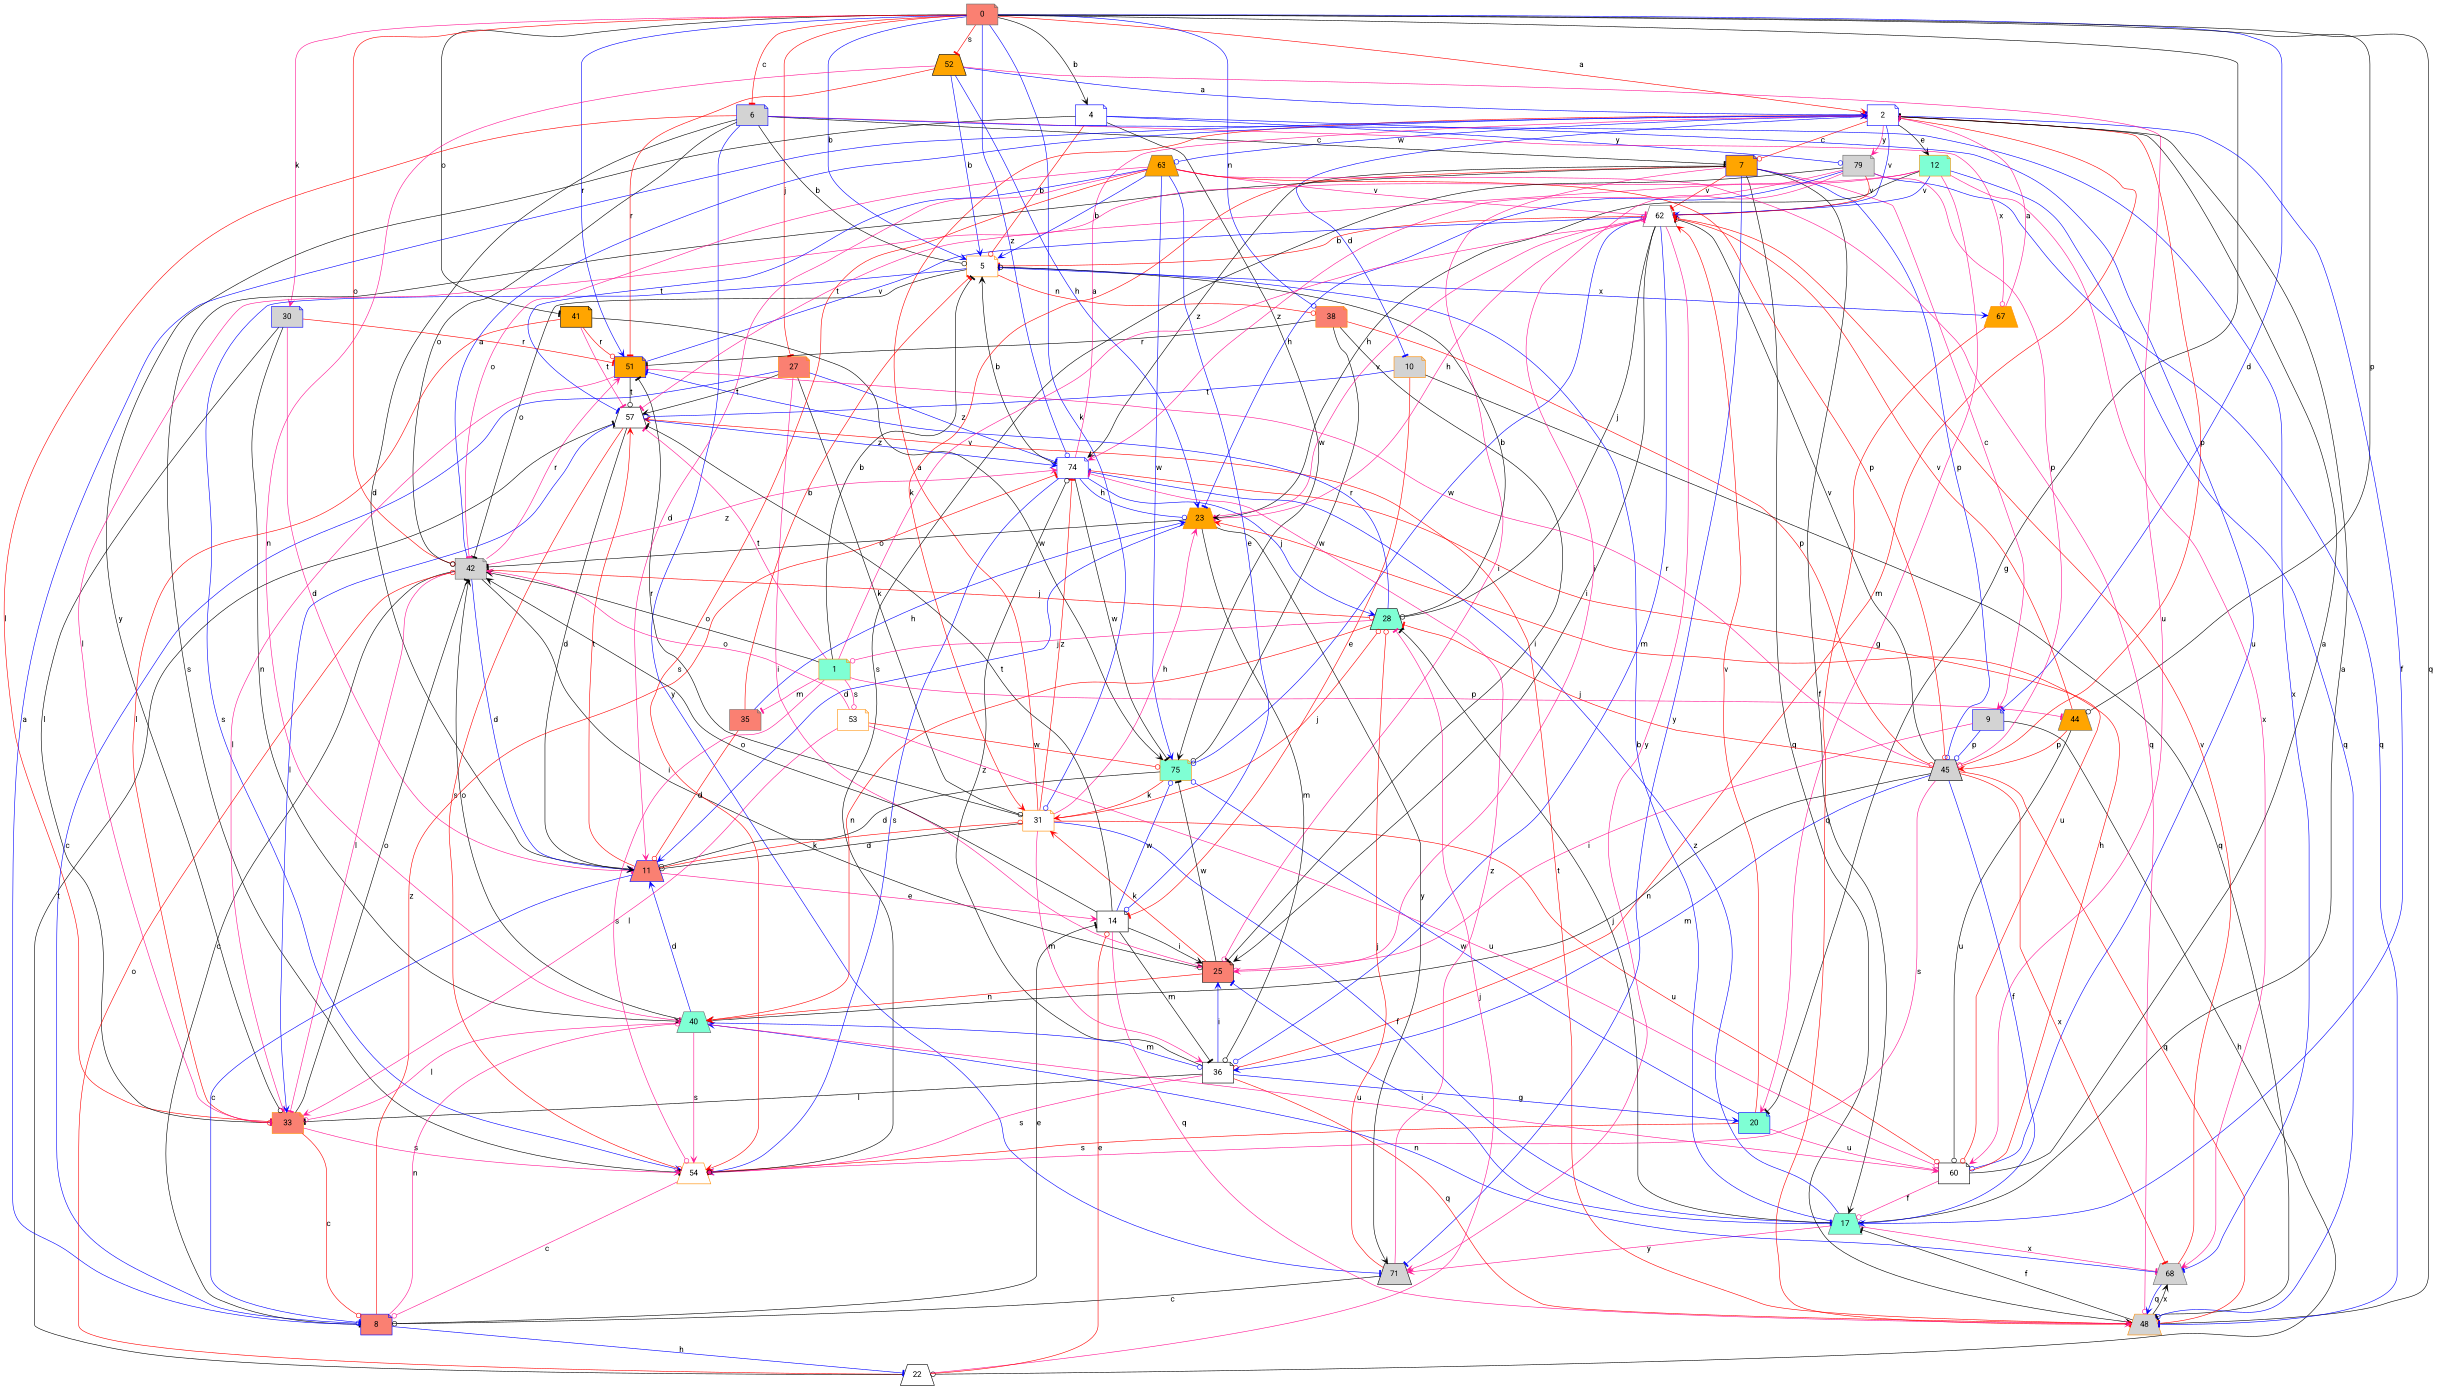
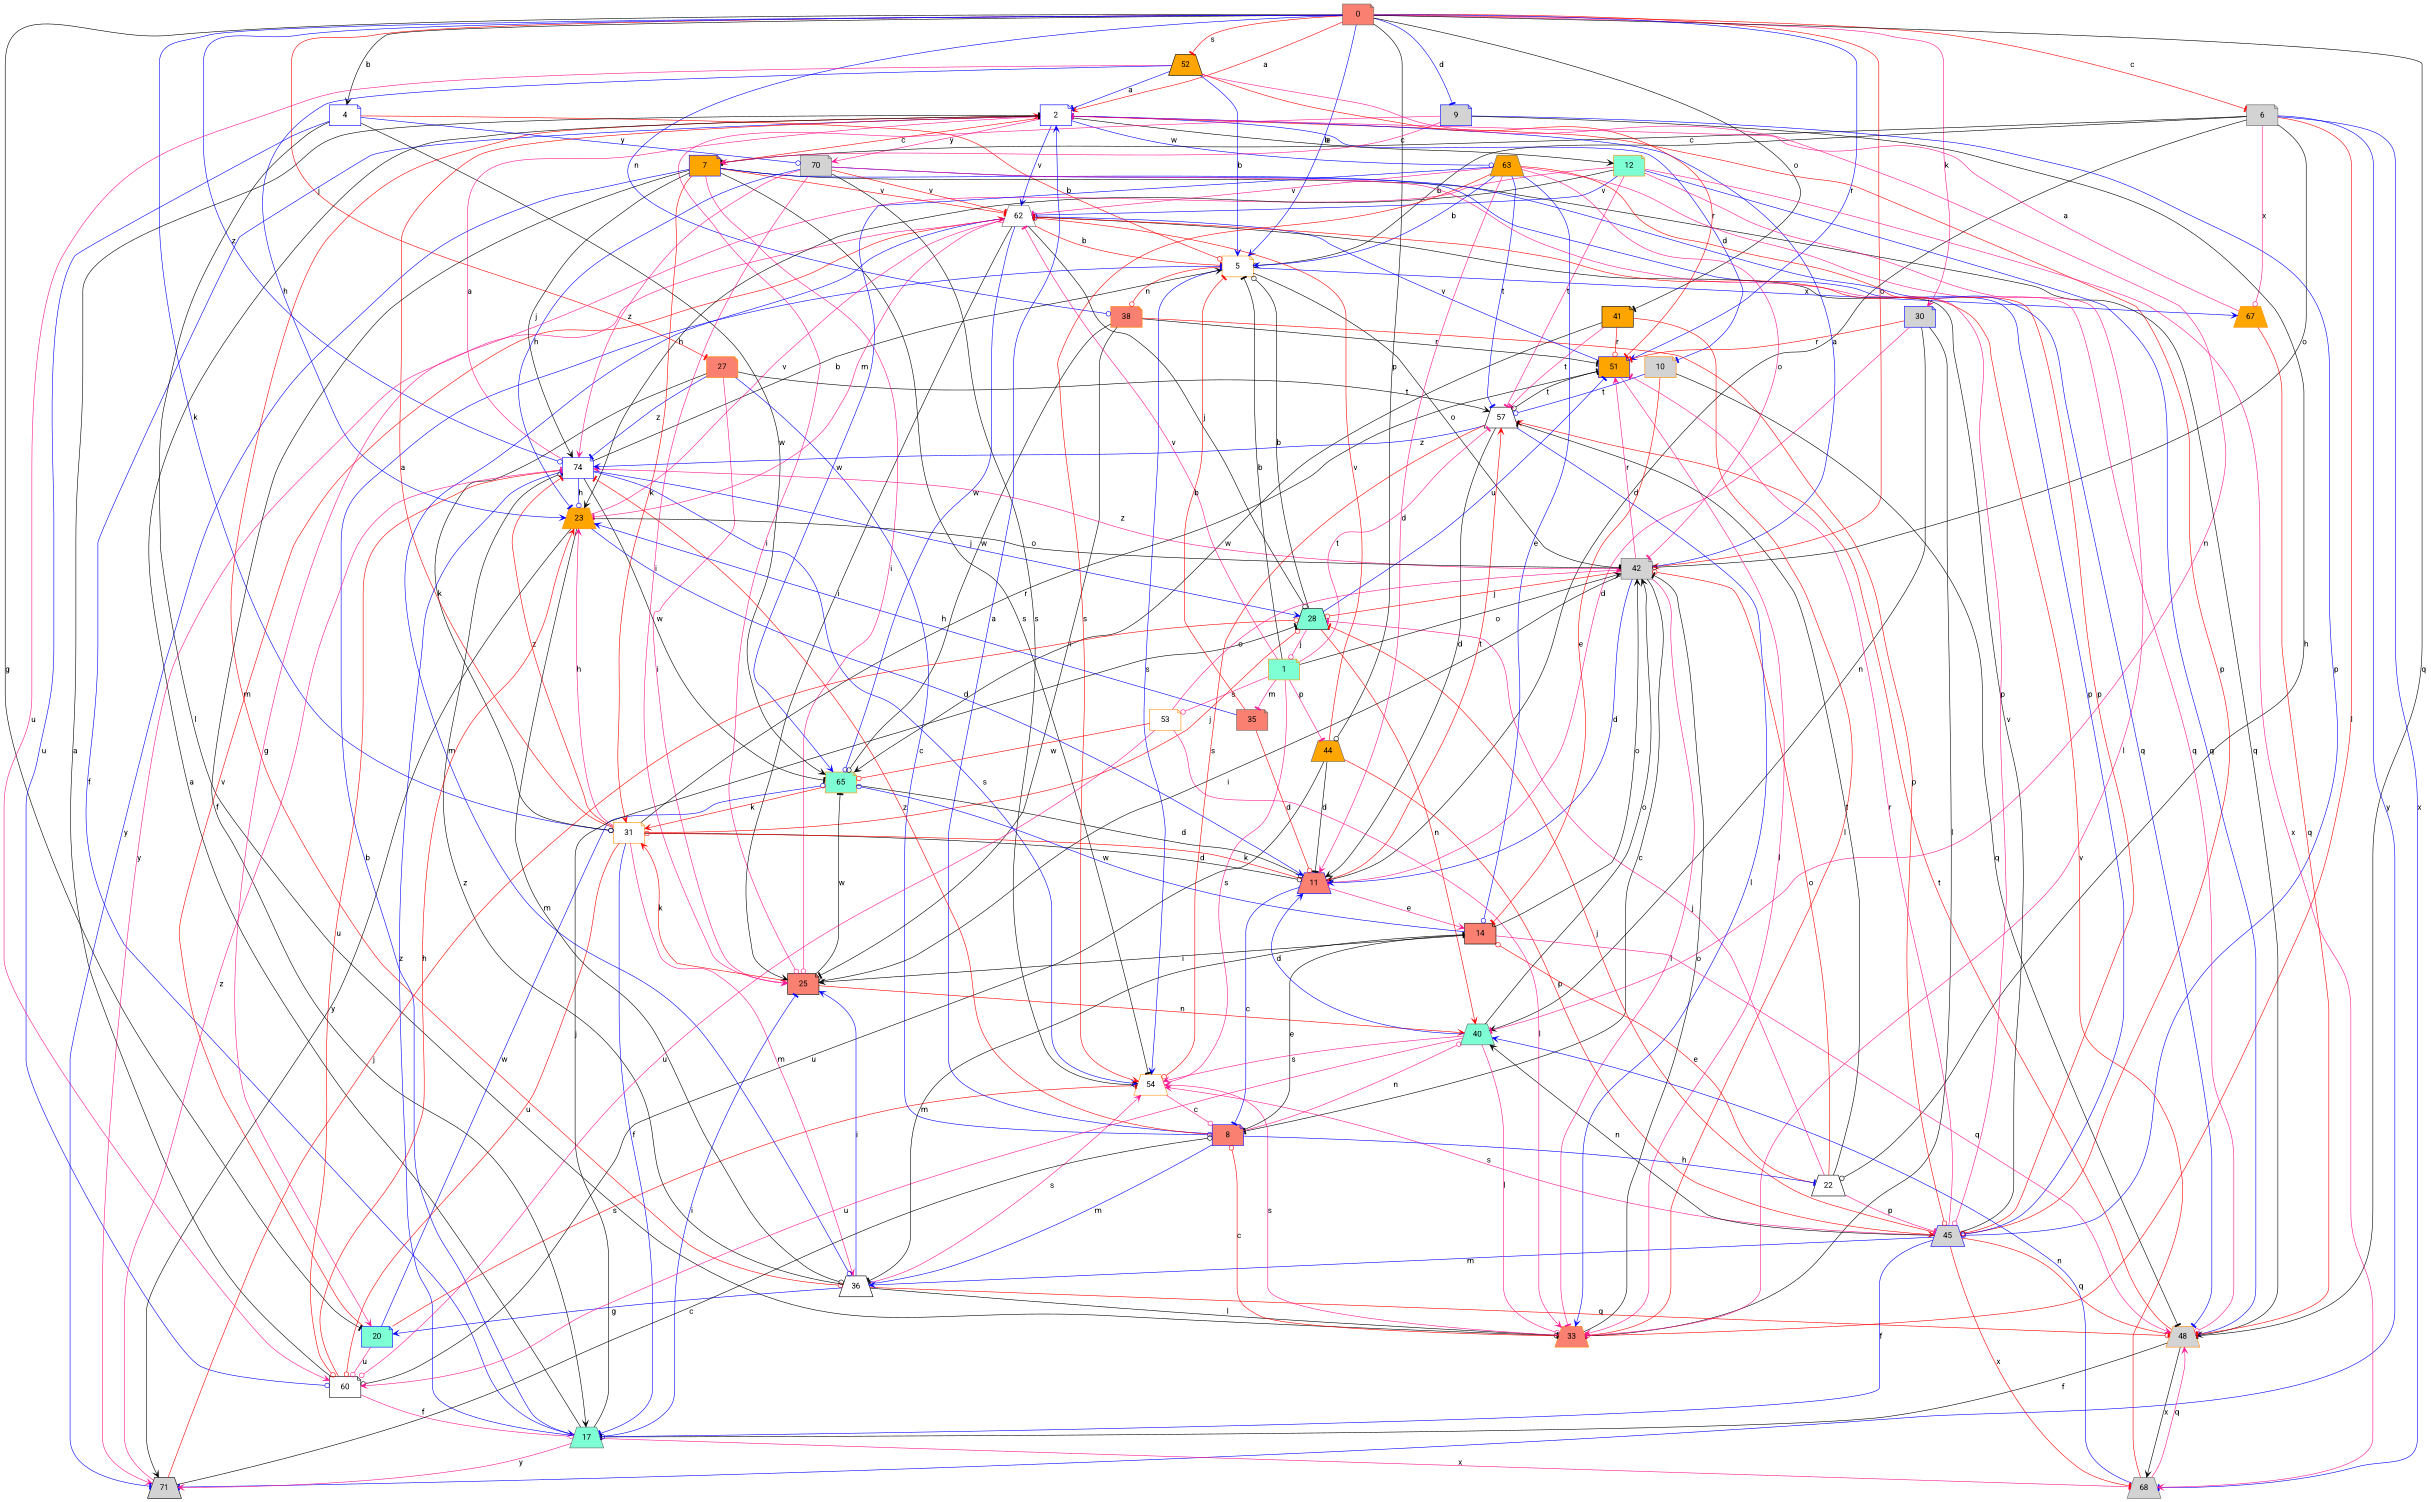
edge "0" -> "42": arrowhead odot -> vee
node "6": color blue -> gray40
node "79": label "79" -> "70"
edge "7" -> "74": label "z" -> "j"
edge "62" -> "23": label "h" -> "m"
edge "7" -> "9": reversed
edge "28" -> "51": label "r" -> "u"
edge "4" -> "33": label "y" -> "l"
edge "14" -> "57": removed, label "t"
node "75": label "75" -> "65"
node "45": color black -> blue
edge "44" -> "11": added, label "d"
node "14": fillcolor white -> salmon
edge "40" -> "36": now "8" -> "36"
node "36": shape note -> trapezium
node "33": shape note -> trapezium
edge "22" -> "45": added, label "p"
edge "68" -> "48": color blue -> deeppink
